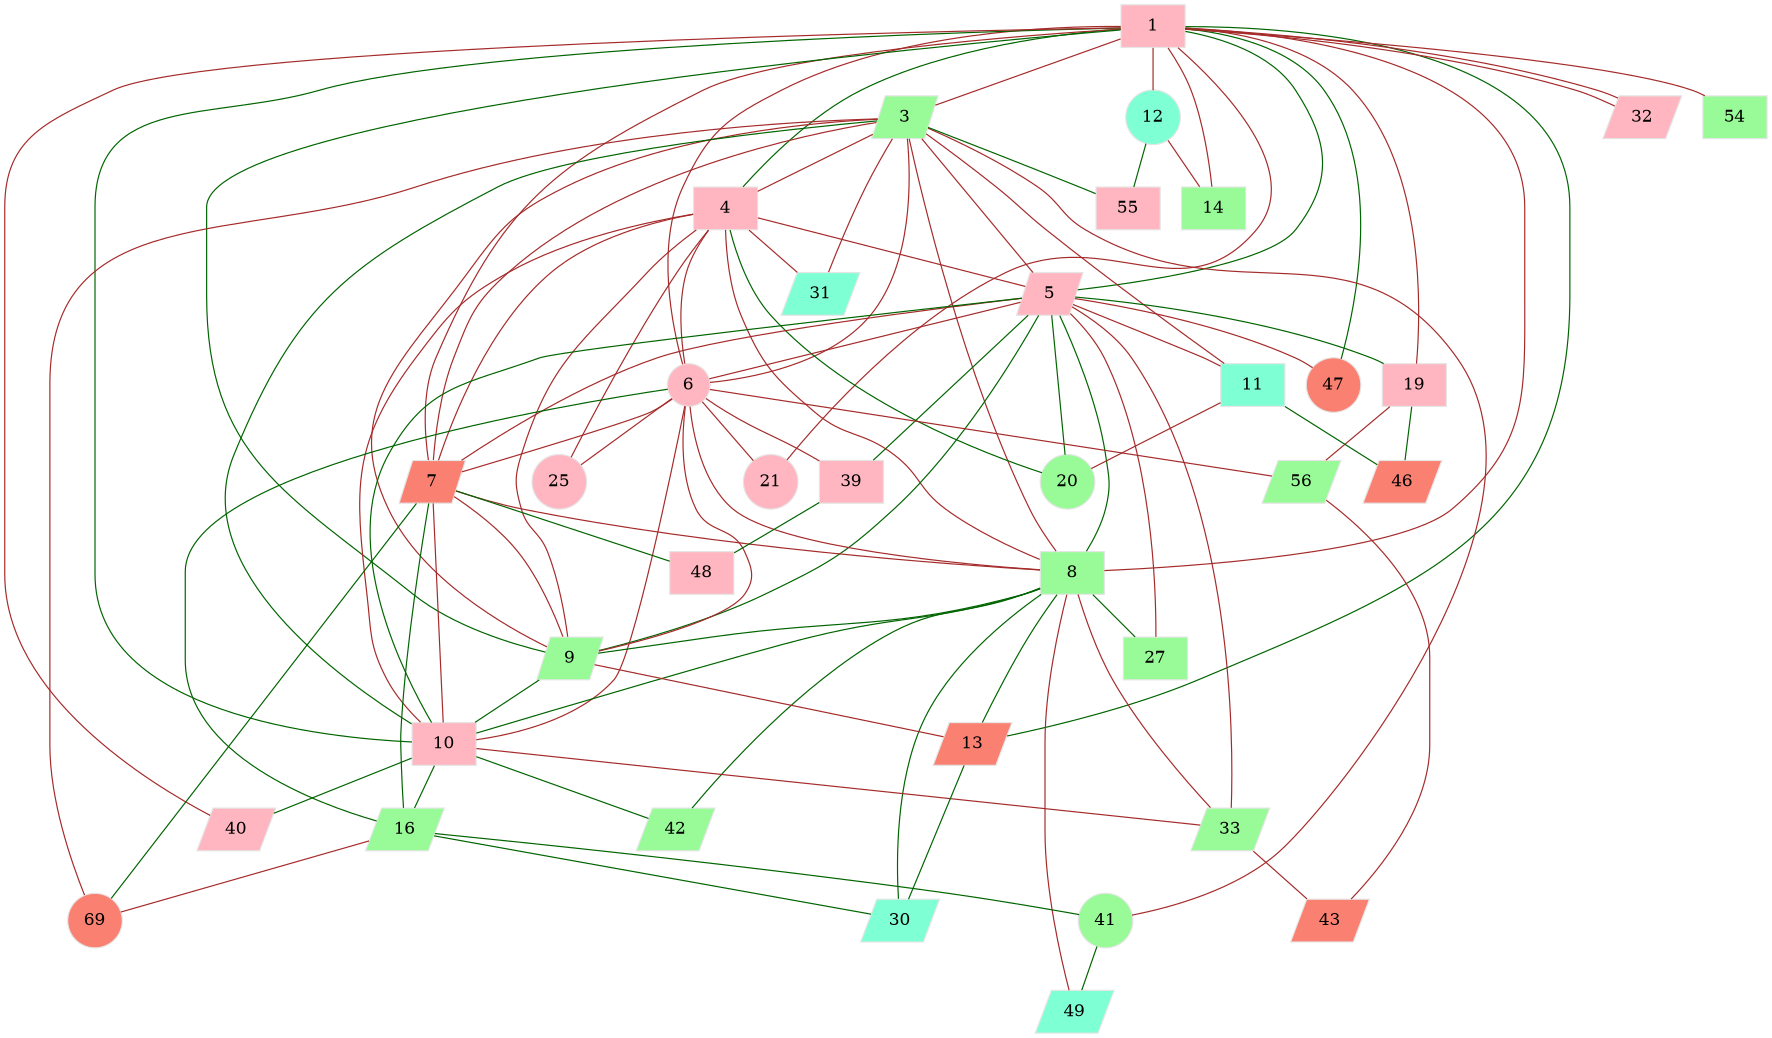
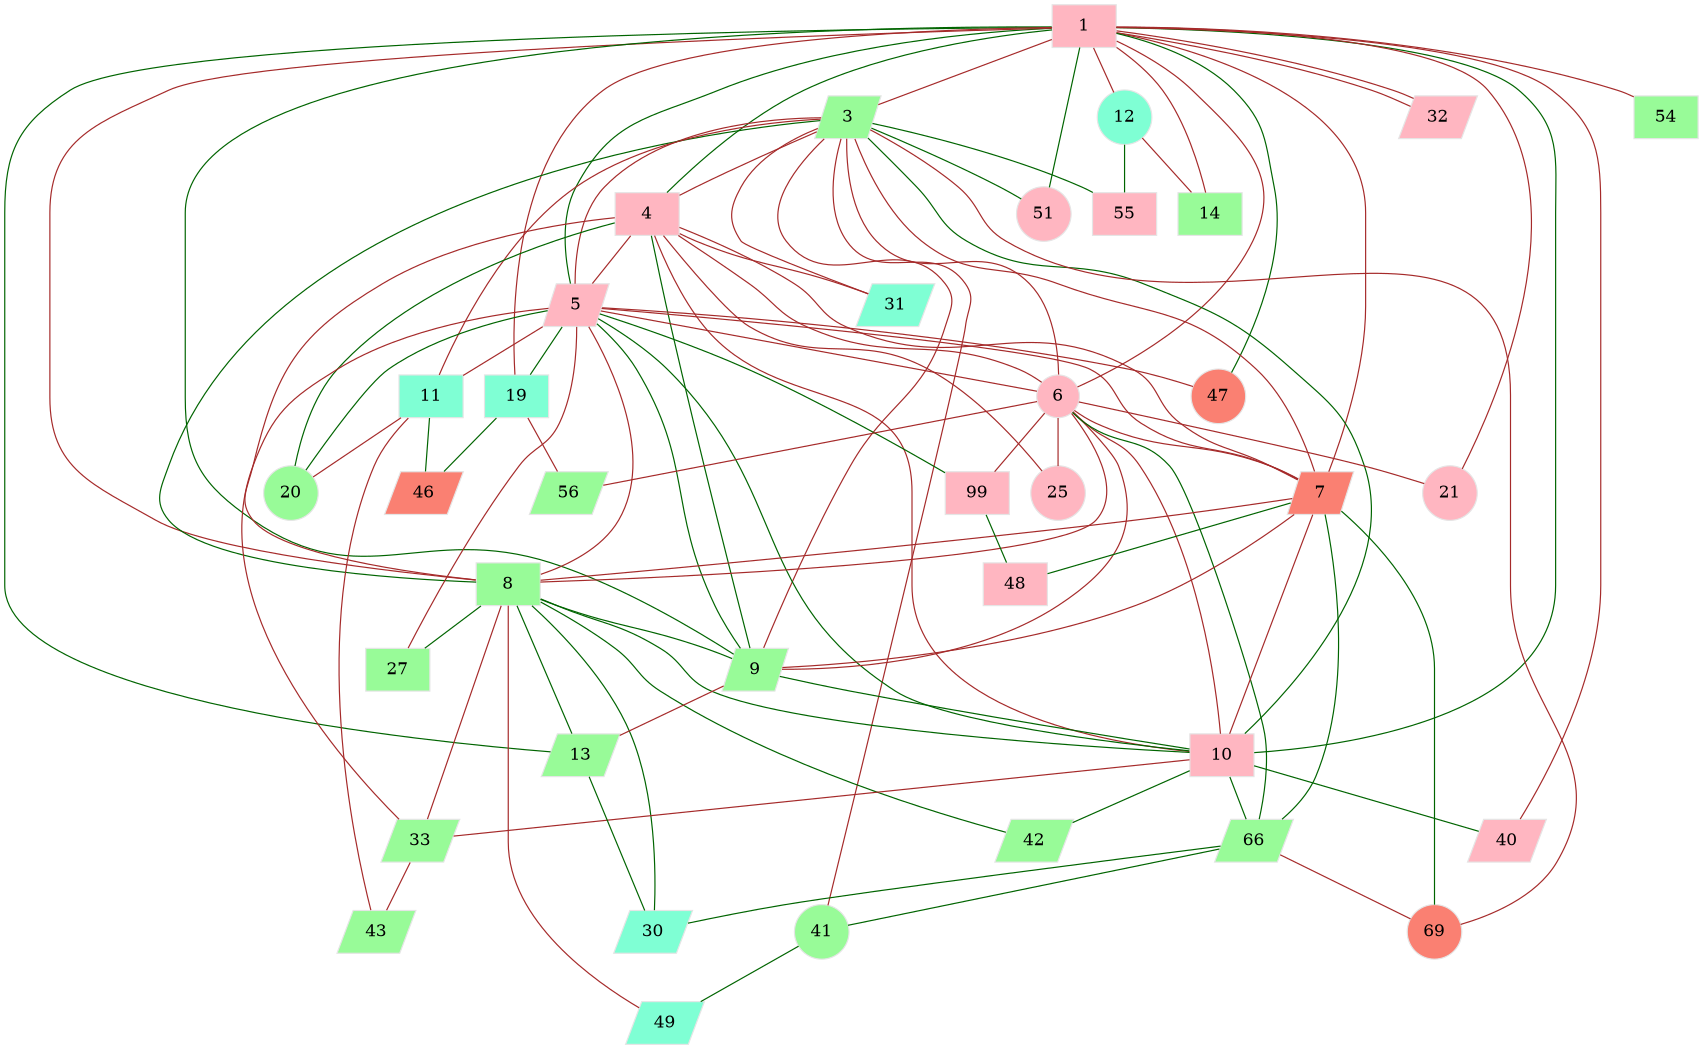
node "51": added
edge "3" -- "8": color brown -> darkgreen
node "19": fillcolor lightpink -> aquamarine
edge "4" -- "9": color brown -> darkgreen
edge "5" -- "8": color darkgreen -> brown
node "39": label "39" -> "99"
edge "56" -- "43": now "11" -- "43"
node "13": fillcolor salmon -> palegreen
node "16": label "16" -> "66"
node "43": fillcolor salmon -> palegreen
